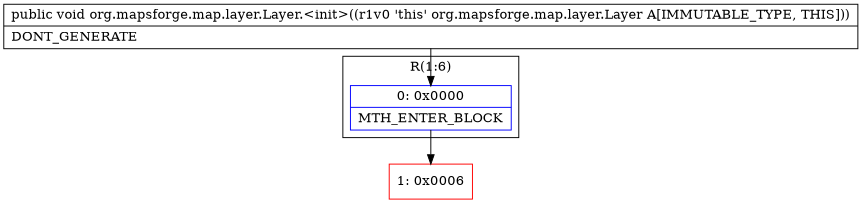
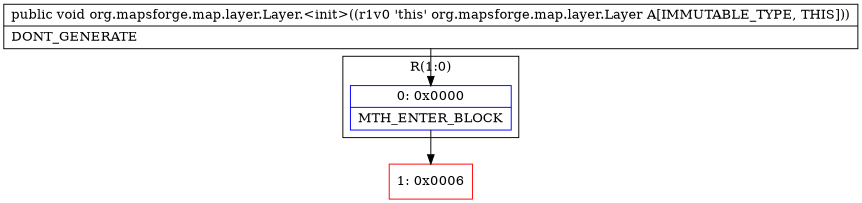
cluster "R(1:6)": label "R(1:6)" -> "R(1:0)"
